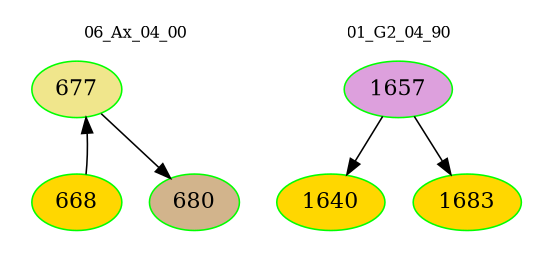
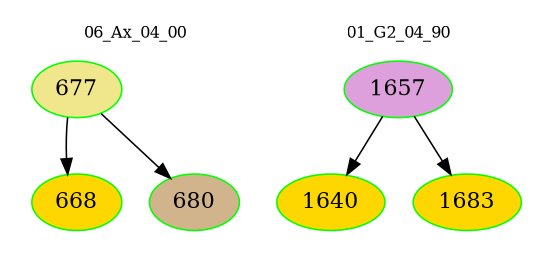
edge "668" -> "677": reversed
